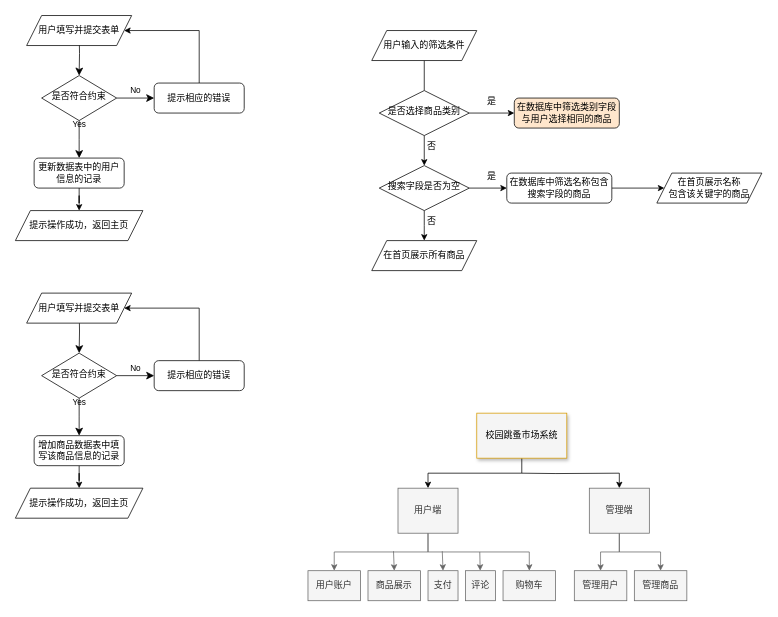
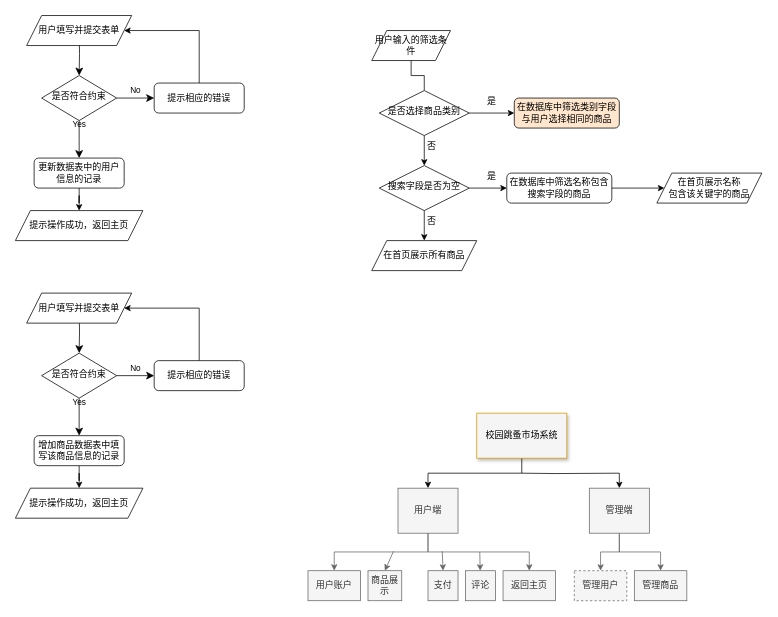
node "用户输入的筛选条件": size 105x30 -> 79x30
node "商品展示": size 53x30 -> 34x30
node "购物车": label "购物车" -> "返回主页"
node "管理用户": style solid -> dashed
